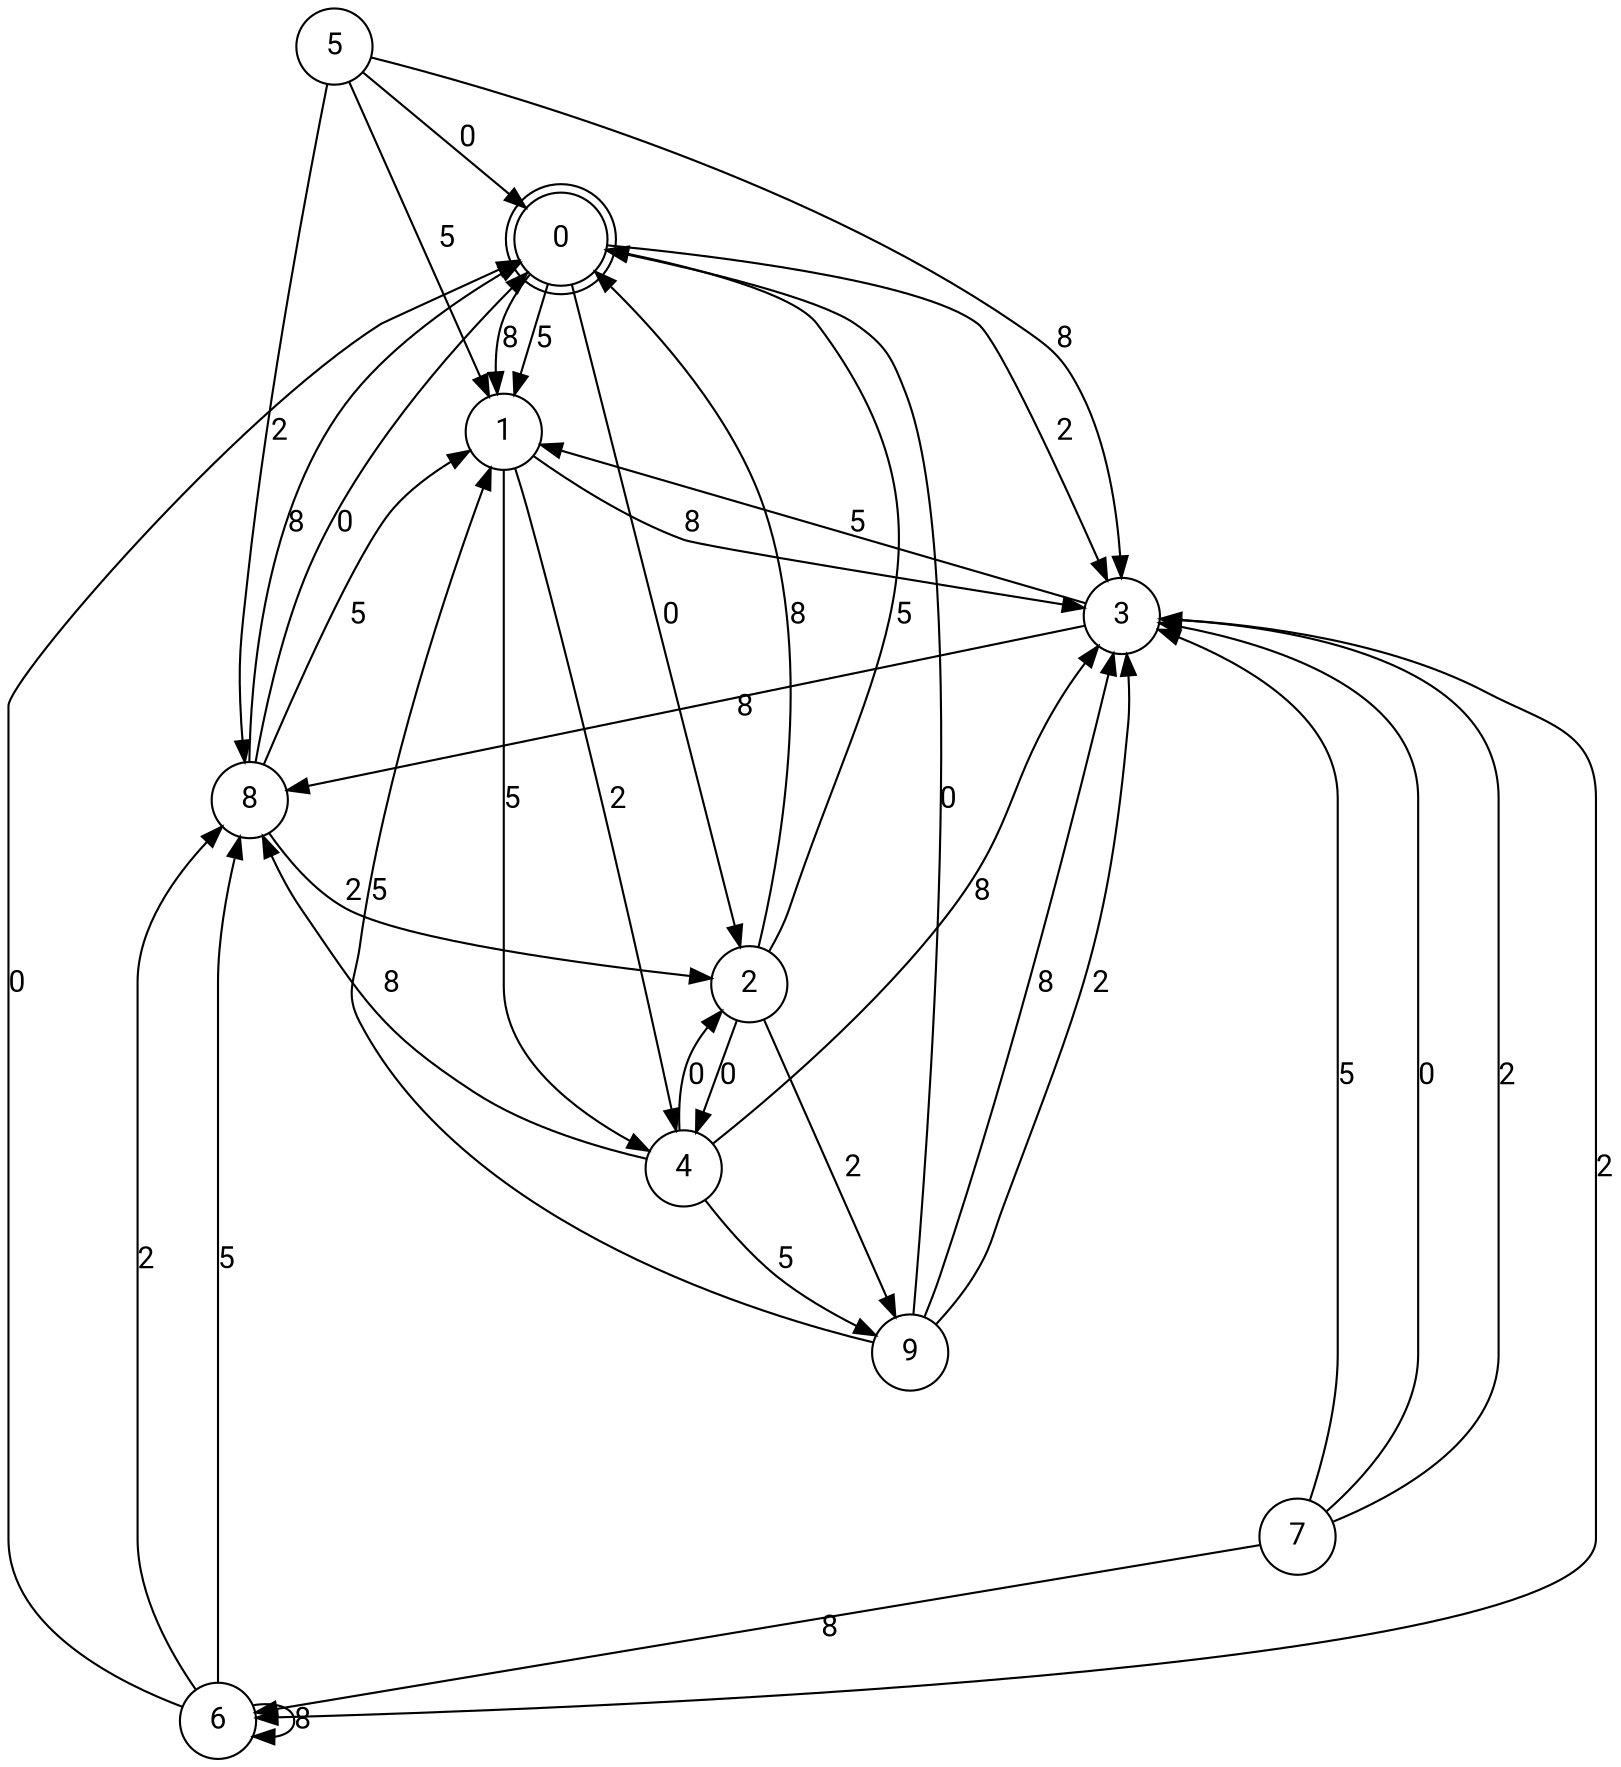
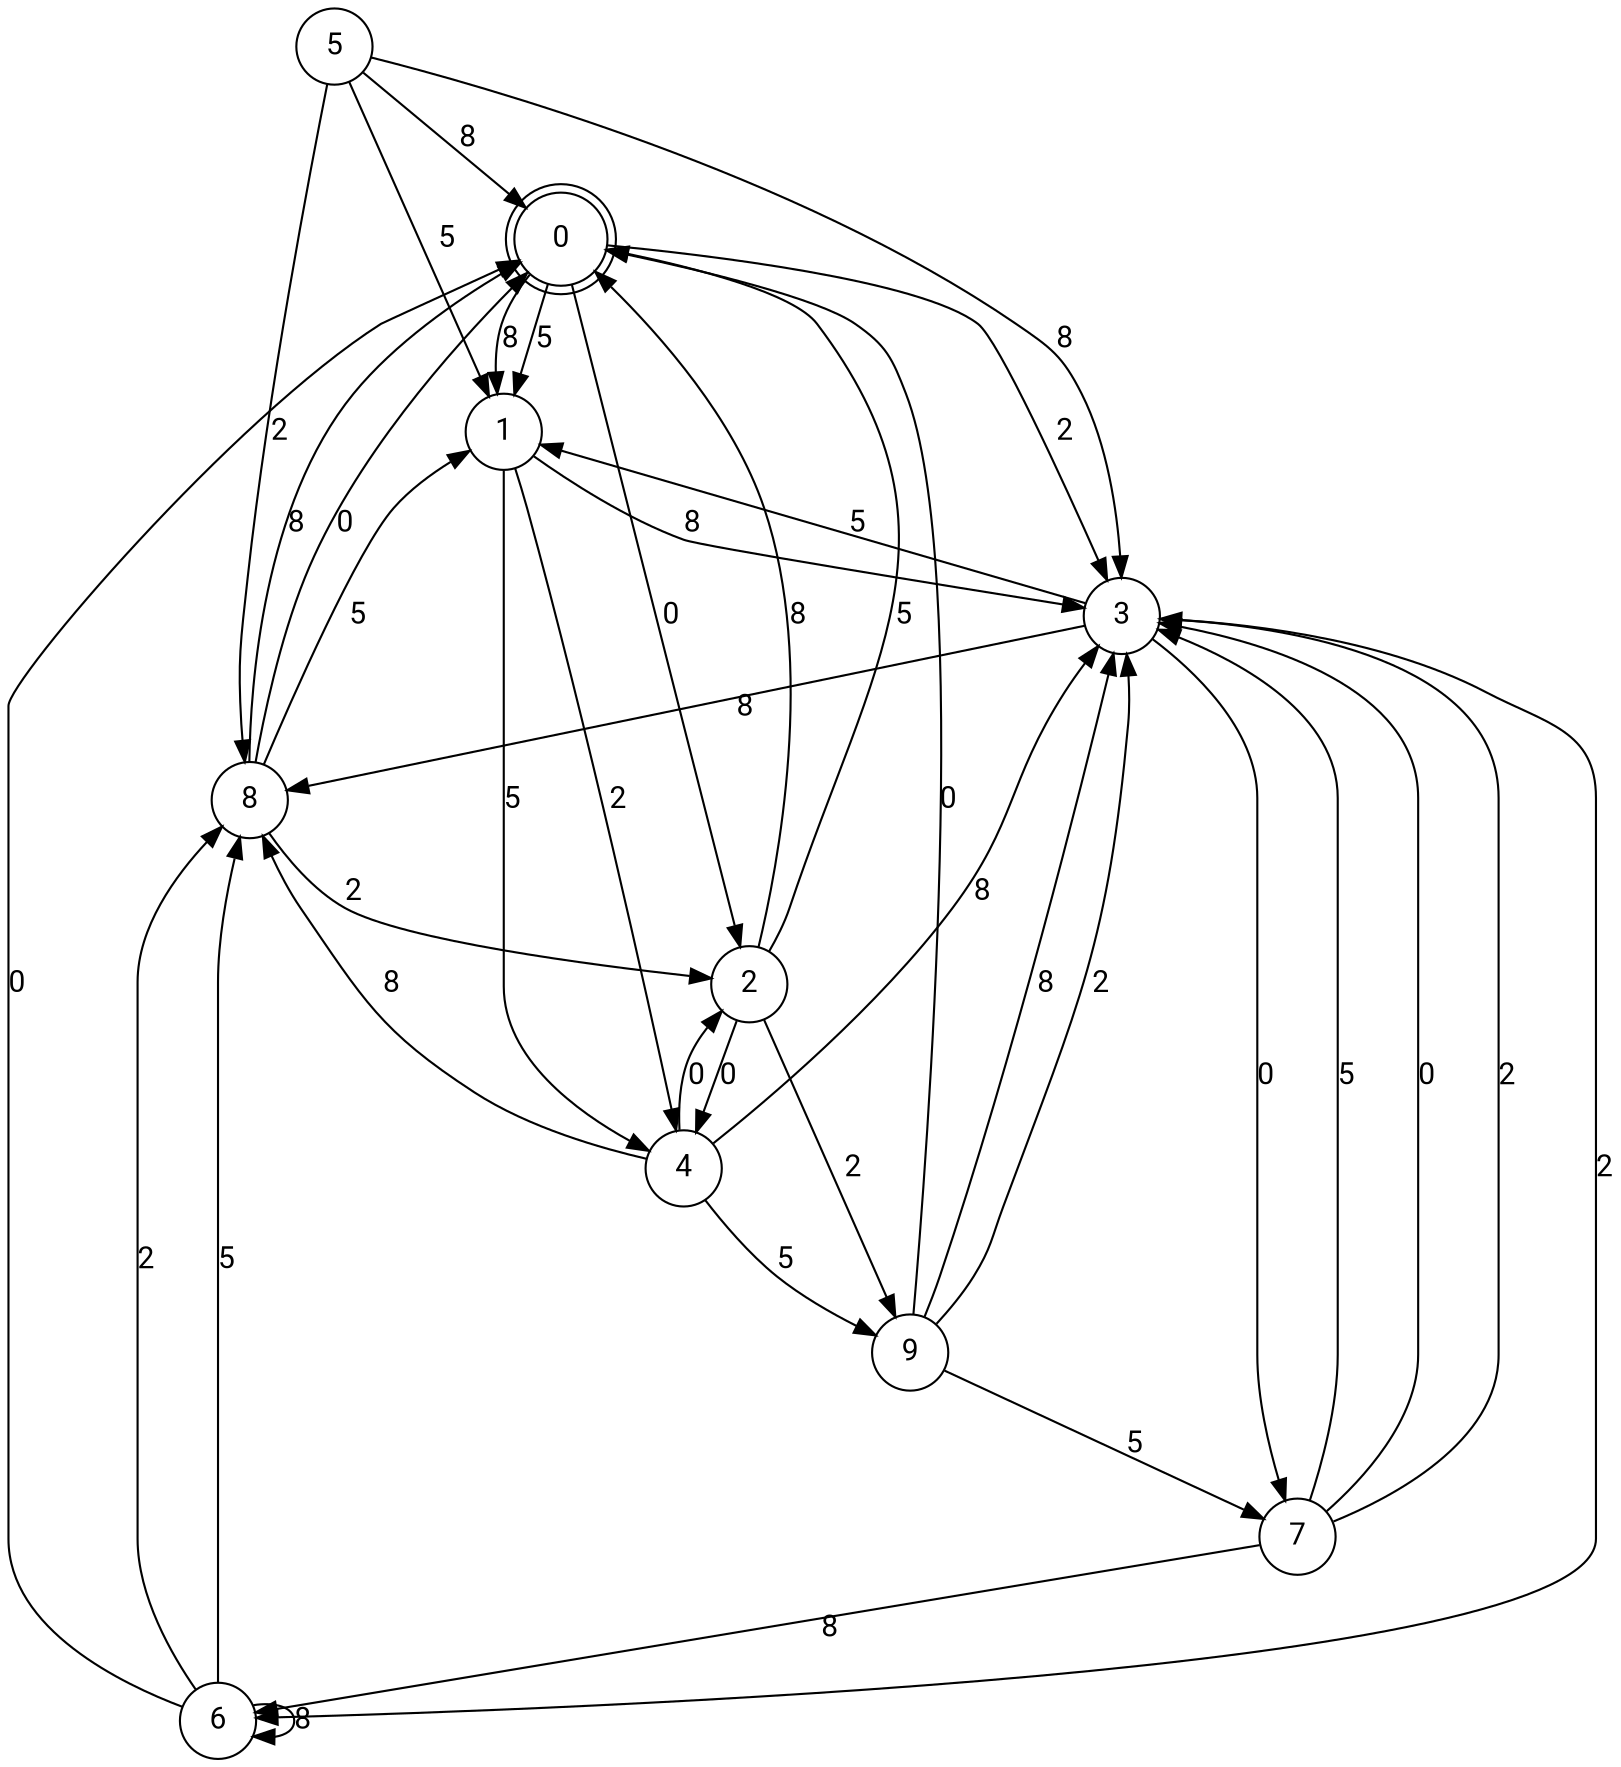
edge "5" -> "0": label "0" -> "8"
edge "3" -> "7": added, label "0"
edge "9" -> "1": now "9" -> "7"
